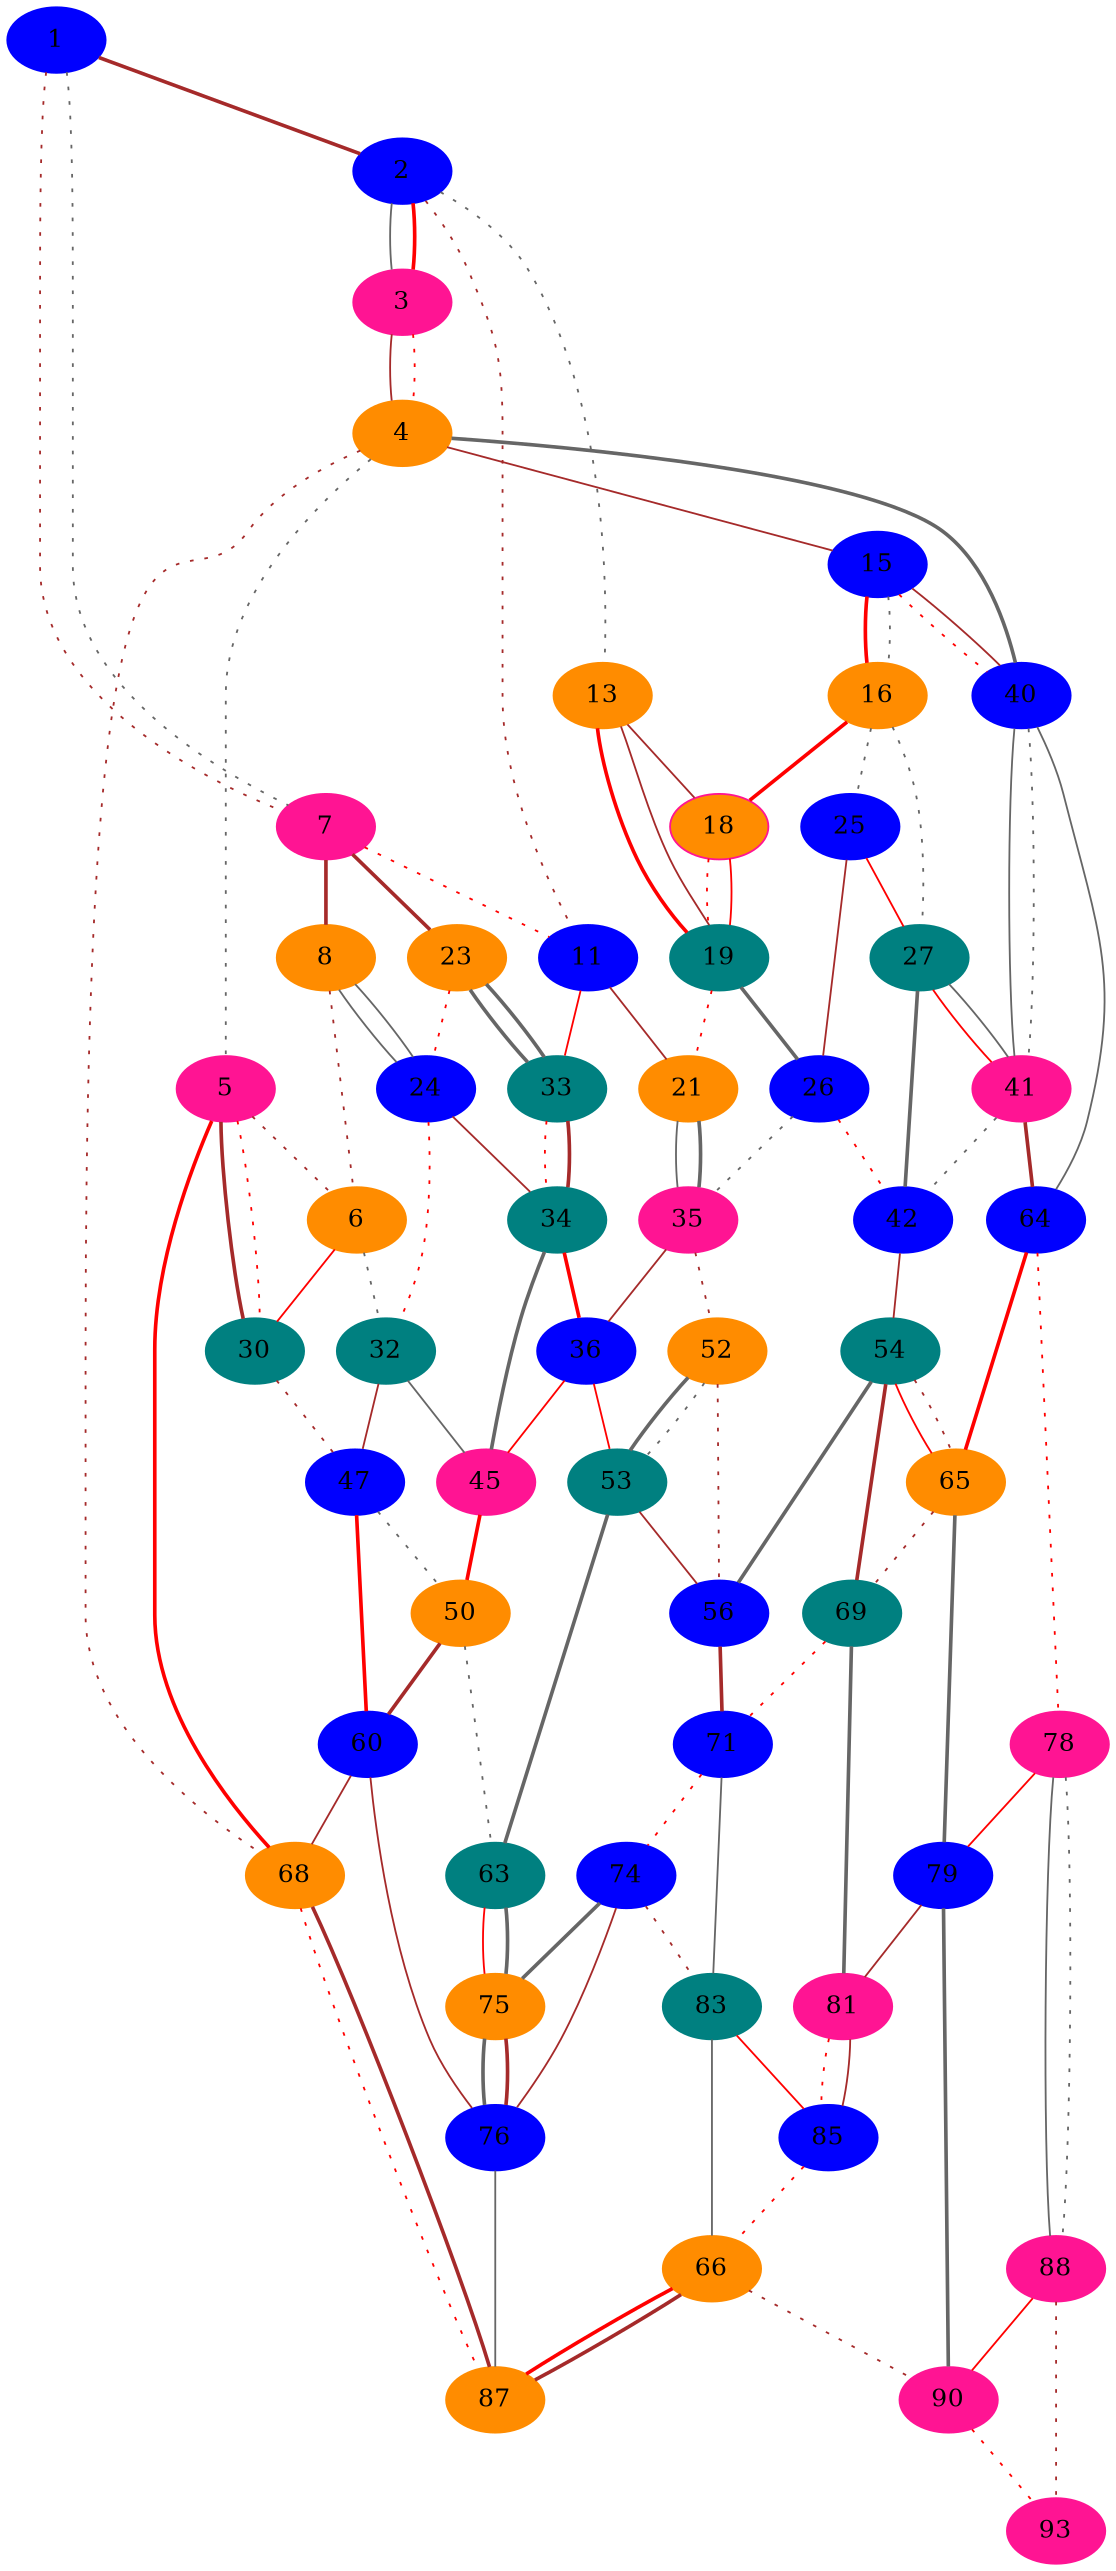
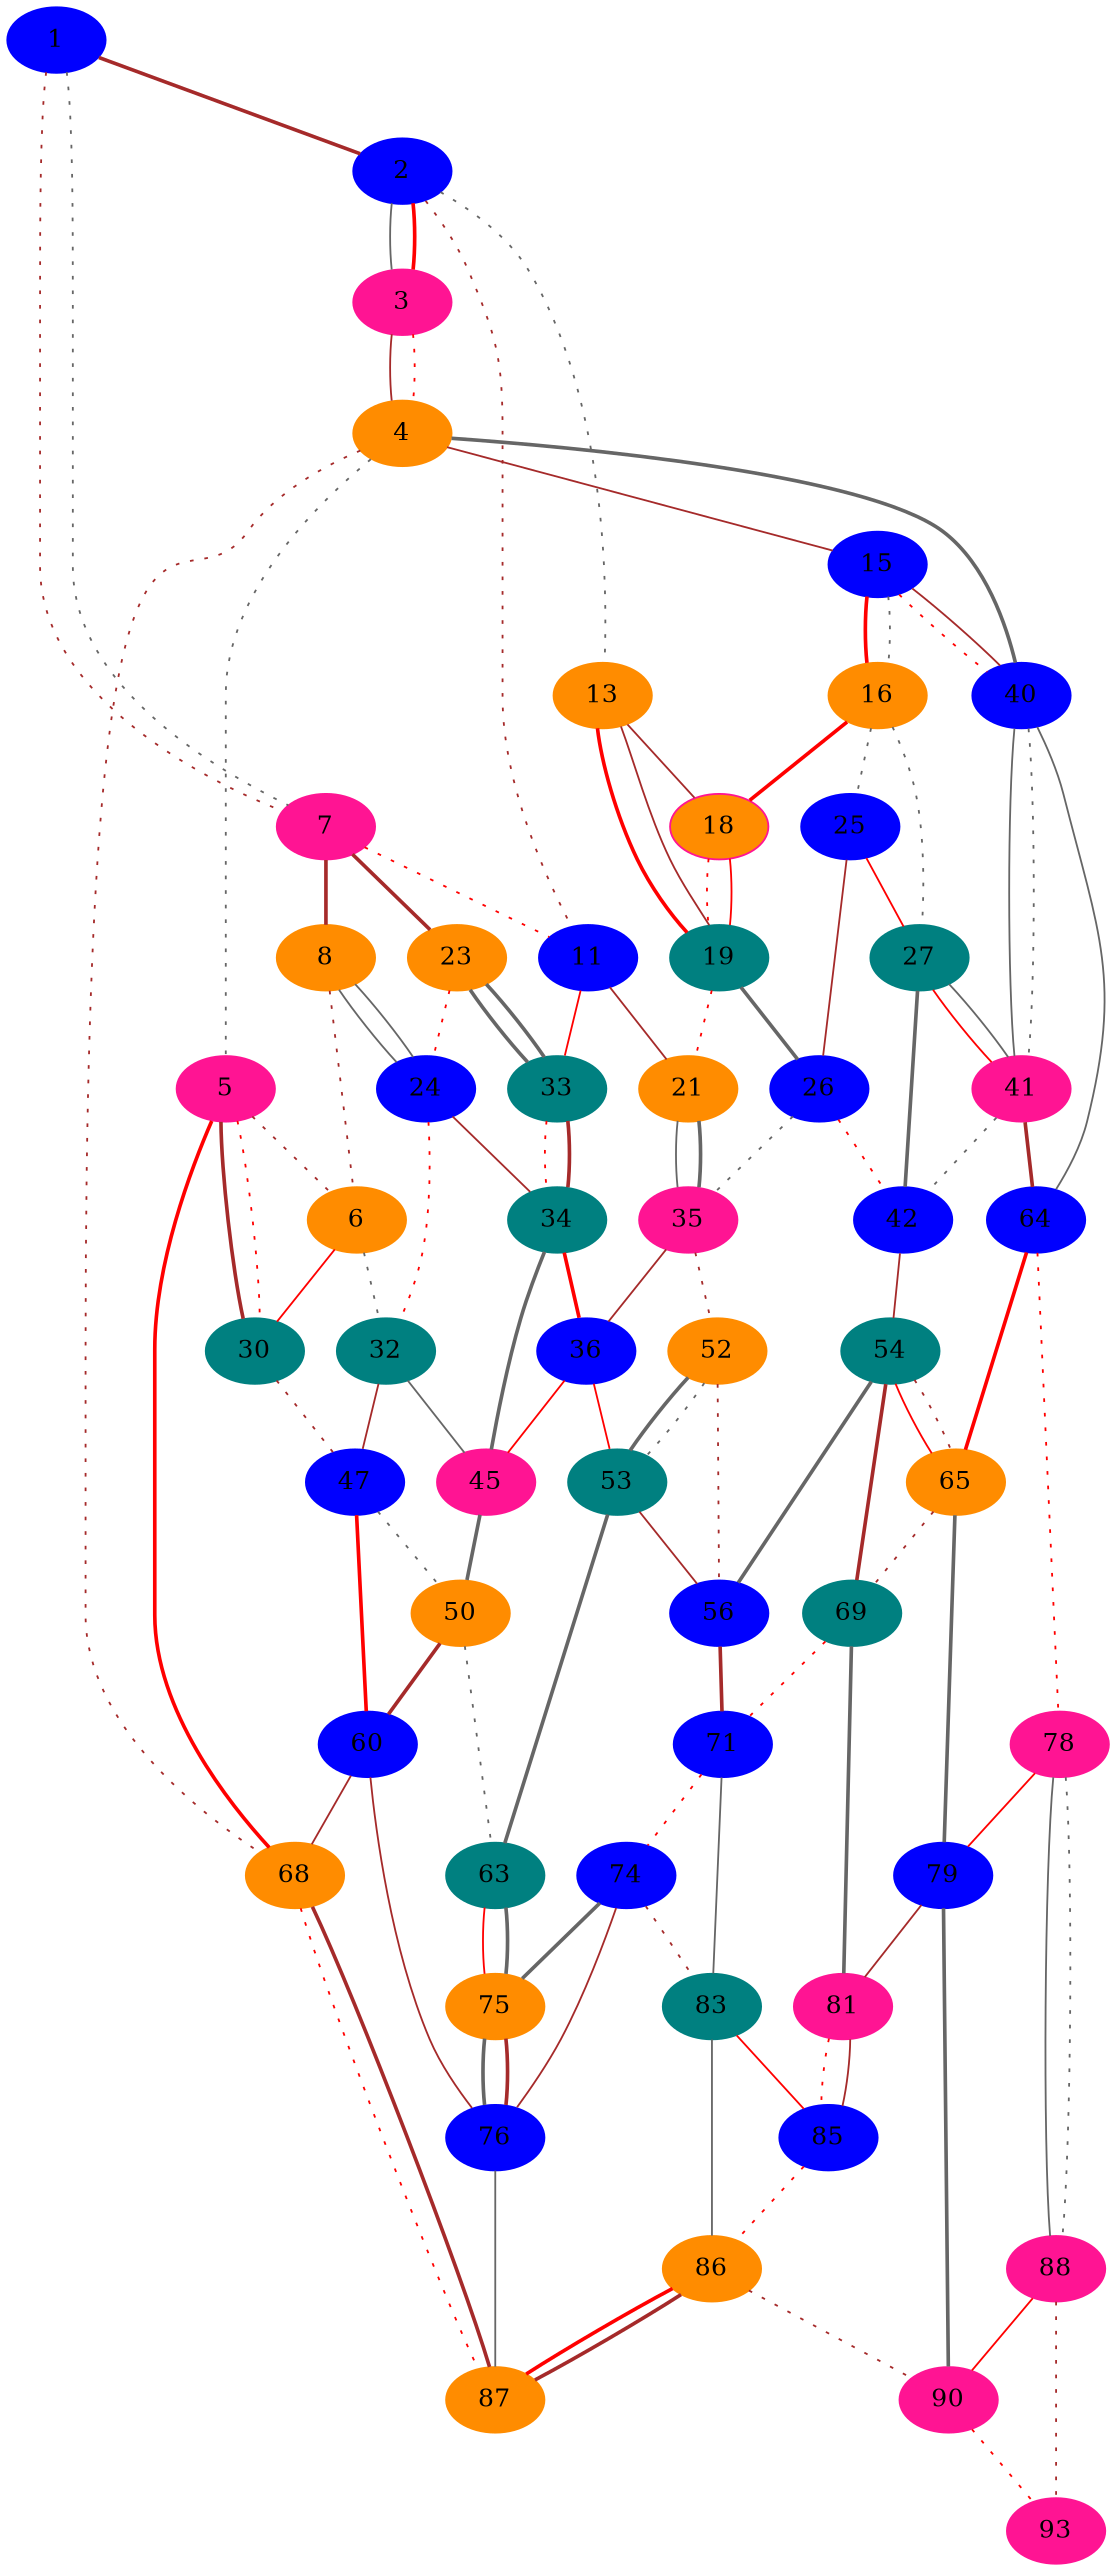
edge "45" -- "50": color red -> gray40
node "66": label "66" -> "86"
